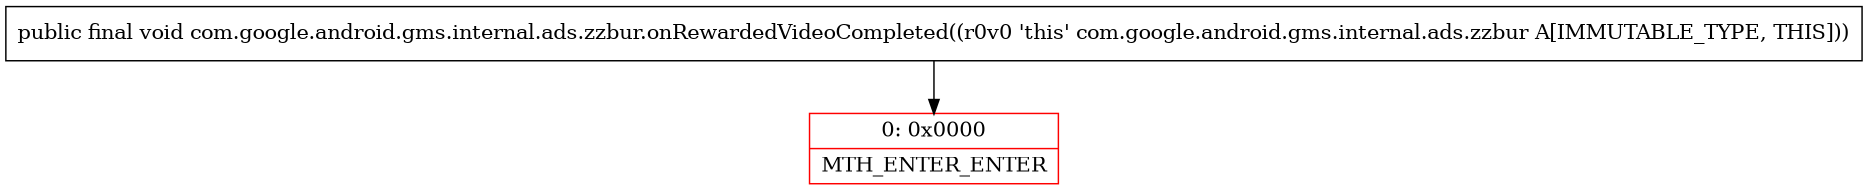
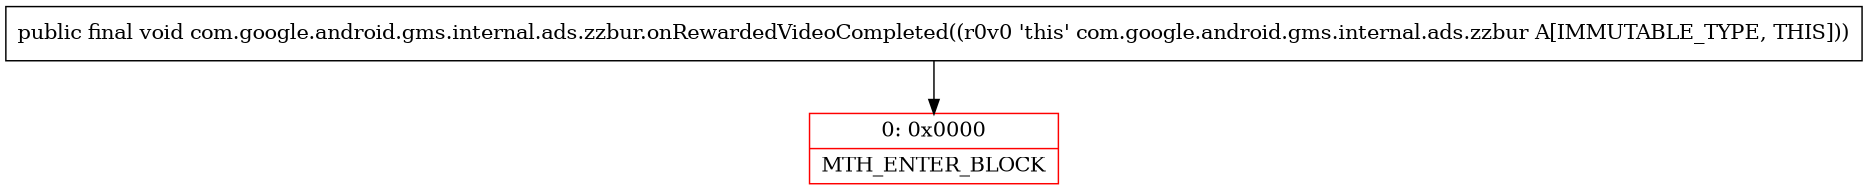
node "0: 0x0000": text "MTH_ENTER_ENTER" -> "MTH_ENTER_BLOCK"
